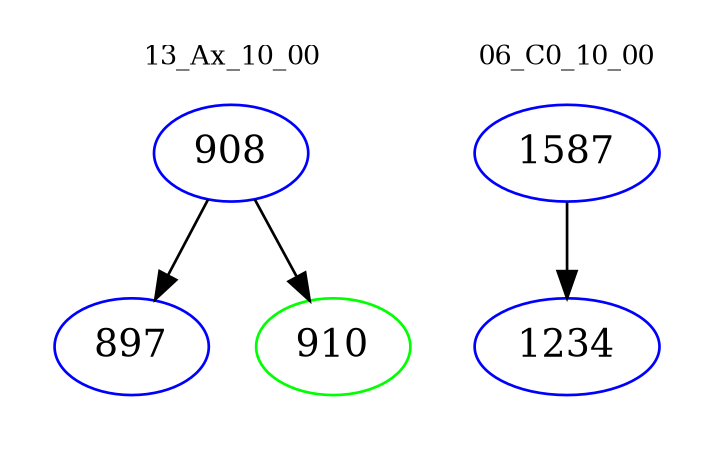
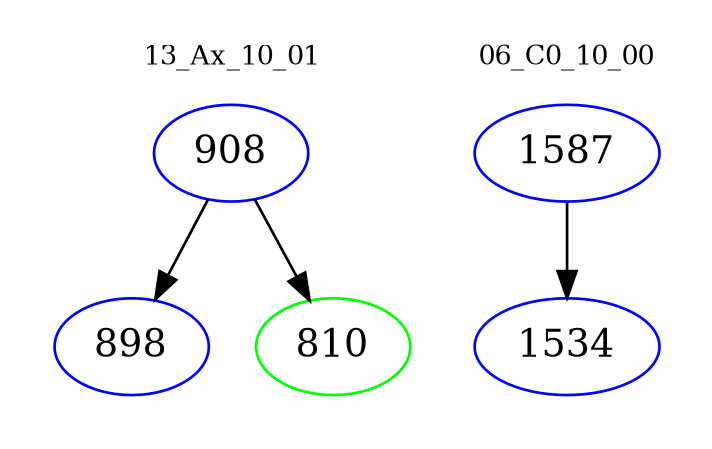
cluster "13_Ax_10_00": label "13_Ax_10_00" -> "13_Ax_10_01"
node "897": label "897" -> "898"
node "910": label "910" -> "810"
node "1234": label "1234" -> "1534"
